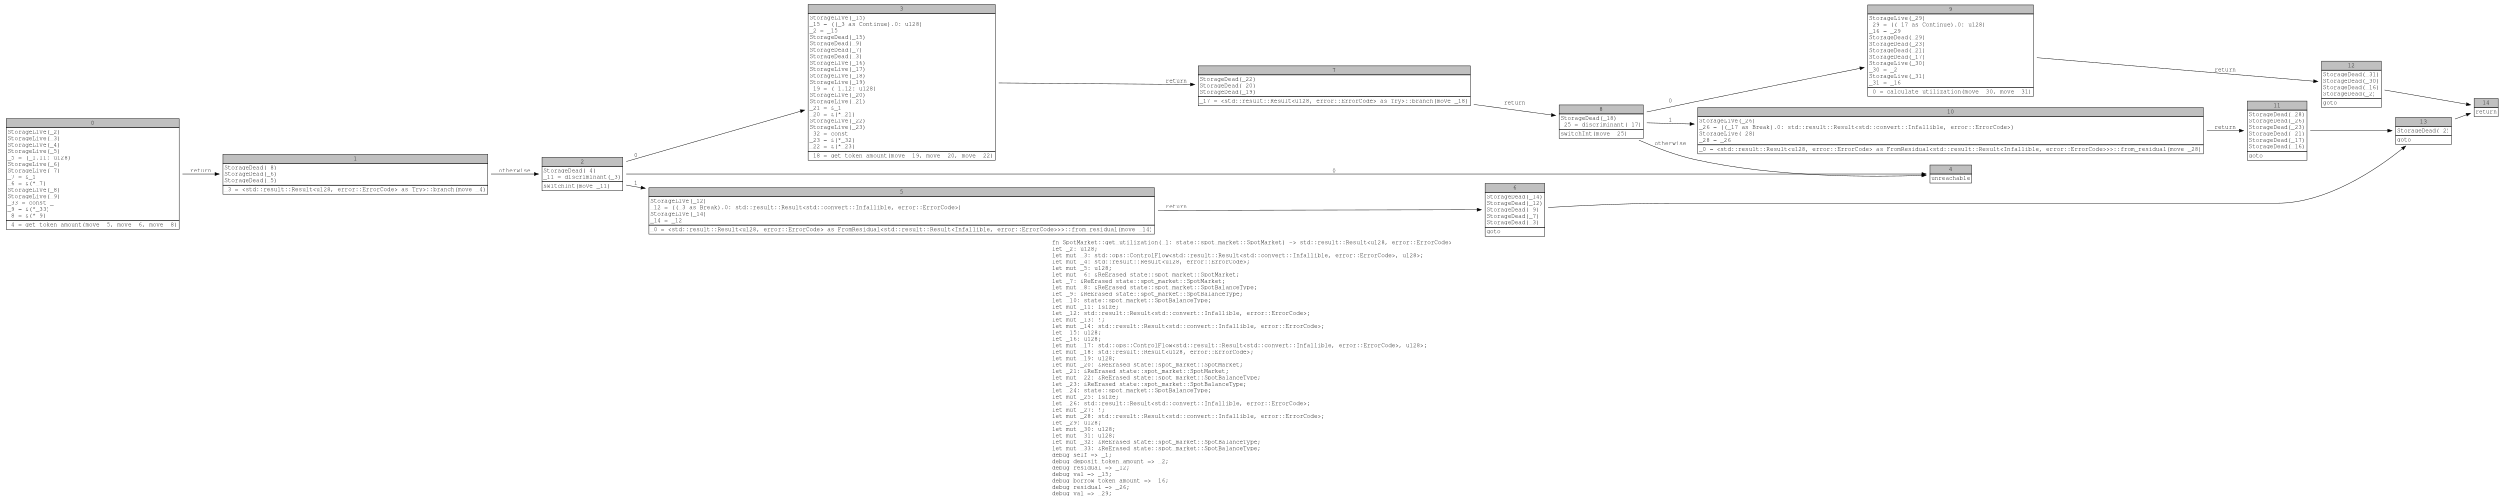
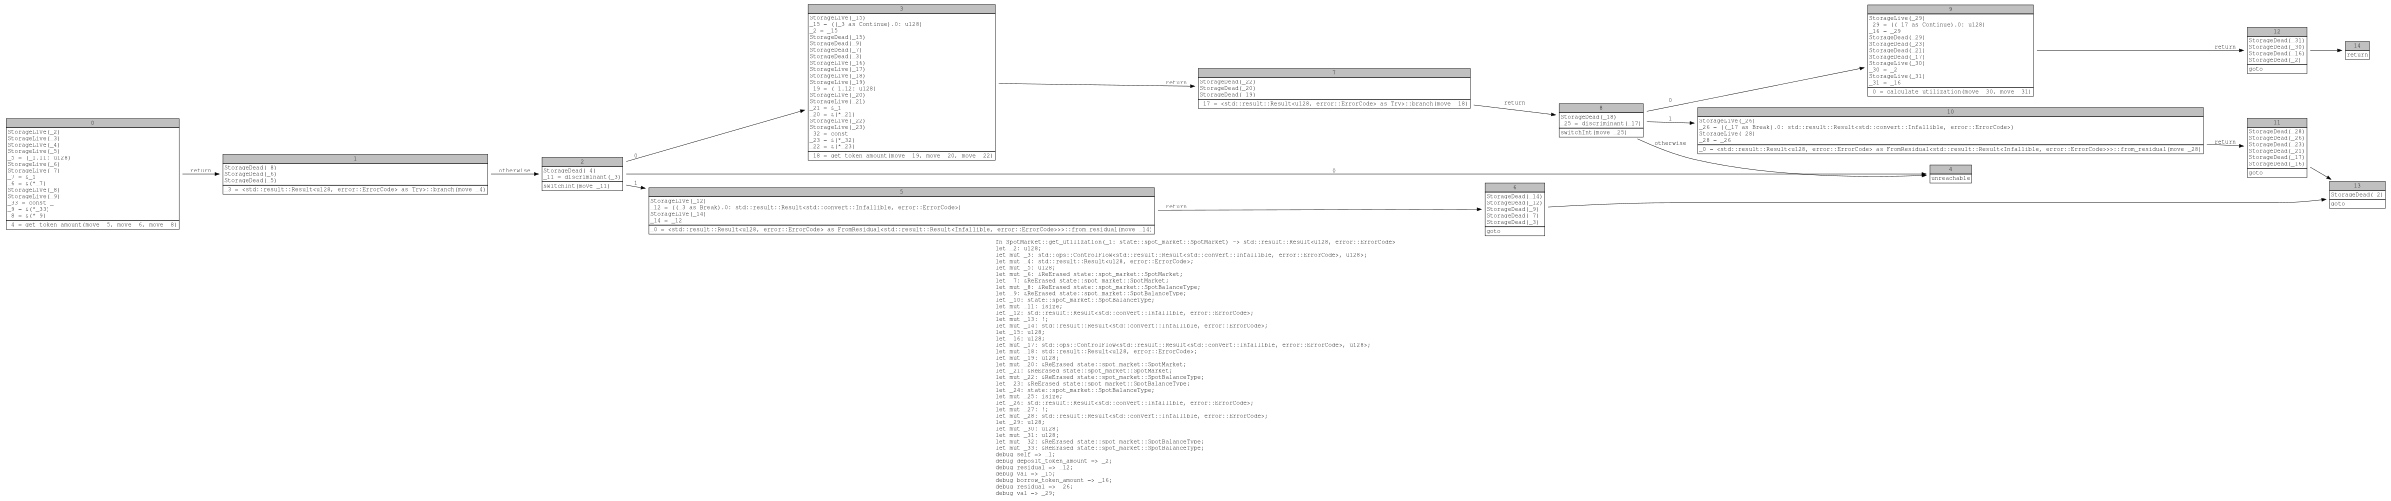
edge "13" -> "14": removed
